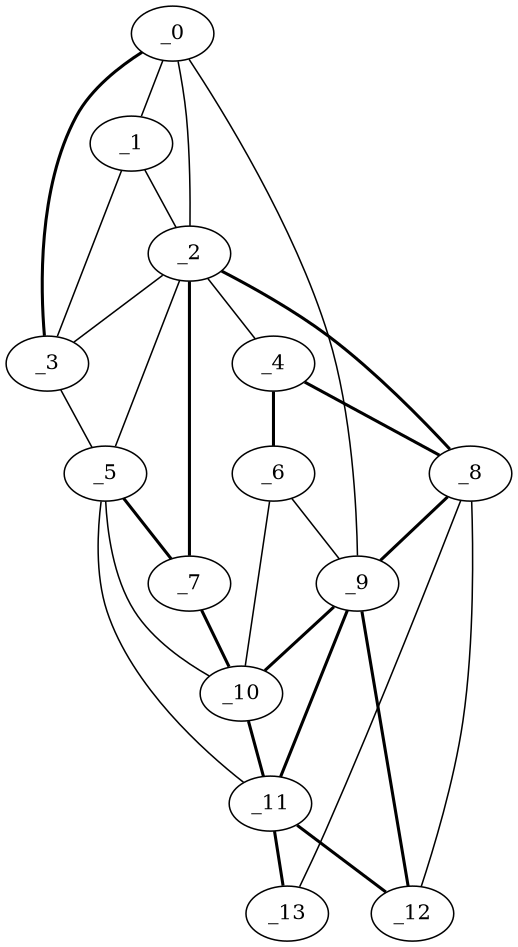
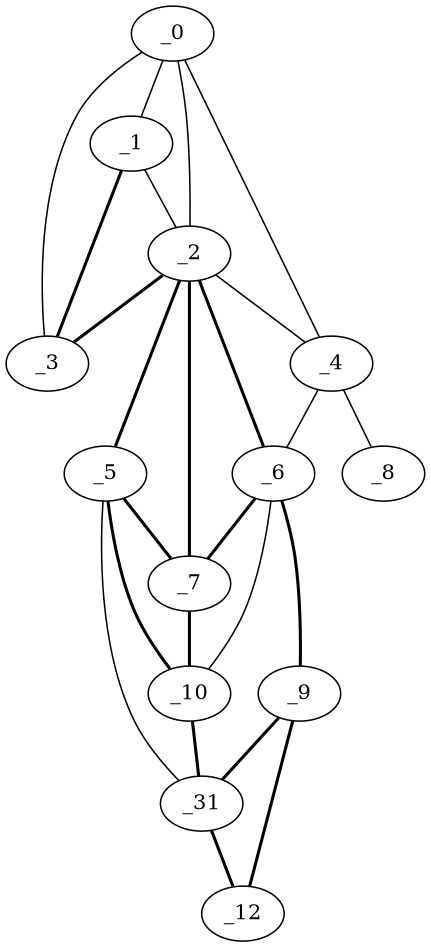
edge "_0" -- "_3": style bold -> solid
edge "_1" -- "_3": style solid -> bold
edge "_0" -- "_9": now "_0" -- "_4"
edge "_2" -- "_3": style solid -> bold
edge "_2" -- "_8": now "_2" -- "_6"
edge "_2" -- "_5": style solid -> bold
edge "_3" -- "_5": removed
edge "_4" -- "_6": style bold -> solid
edge "_4" -- "_8": style bold -> solid
edge "_6" -- "_7": added
edge "_6" -- "_9": style solid -> bold
edge "_8" -- "_9": removed
edge "_5" -- "_10": style solid -> bold
edge "_9" -- "_10": removed
edge "_8" -- "_12": removed
node "_11": label "_11" -> "_31"
node "_13": removed
